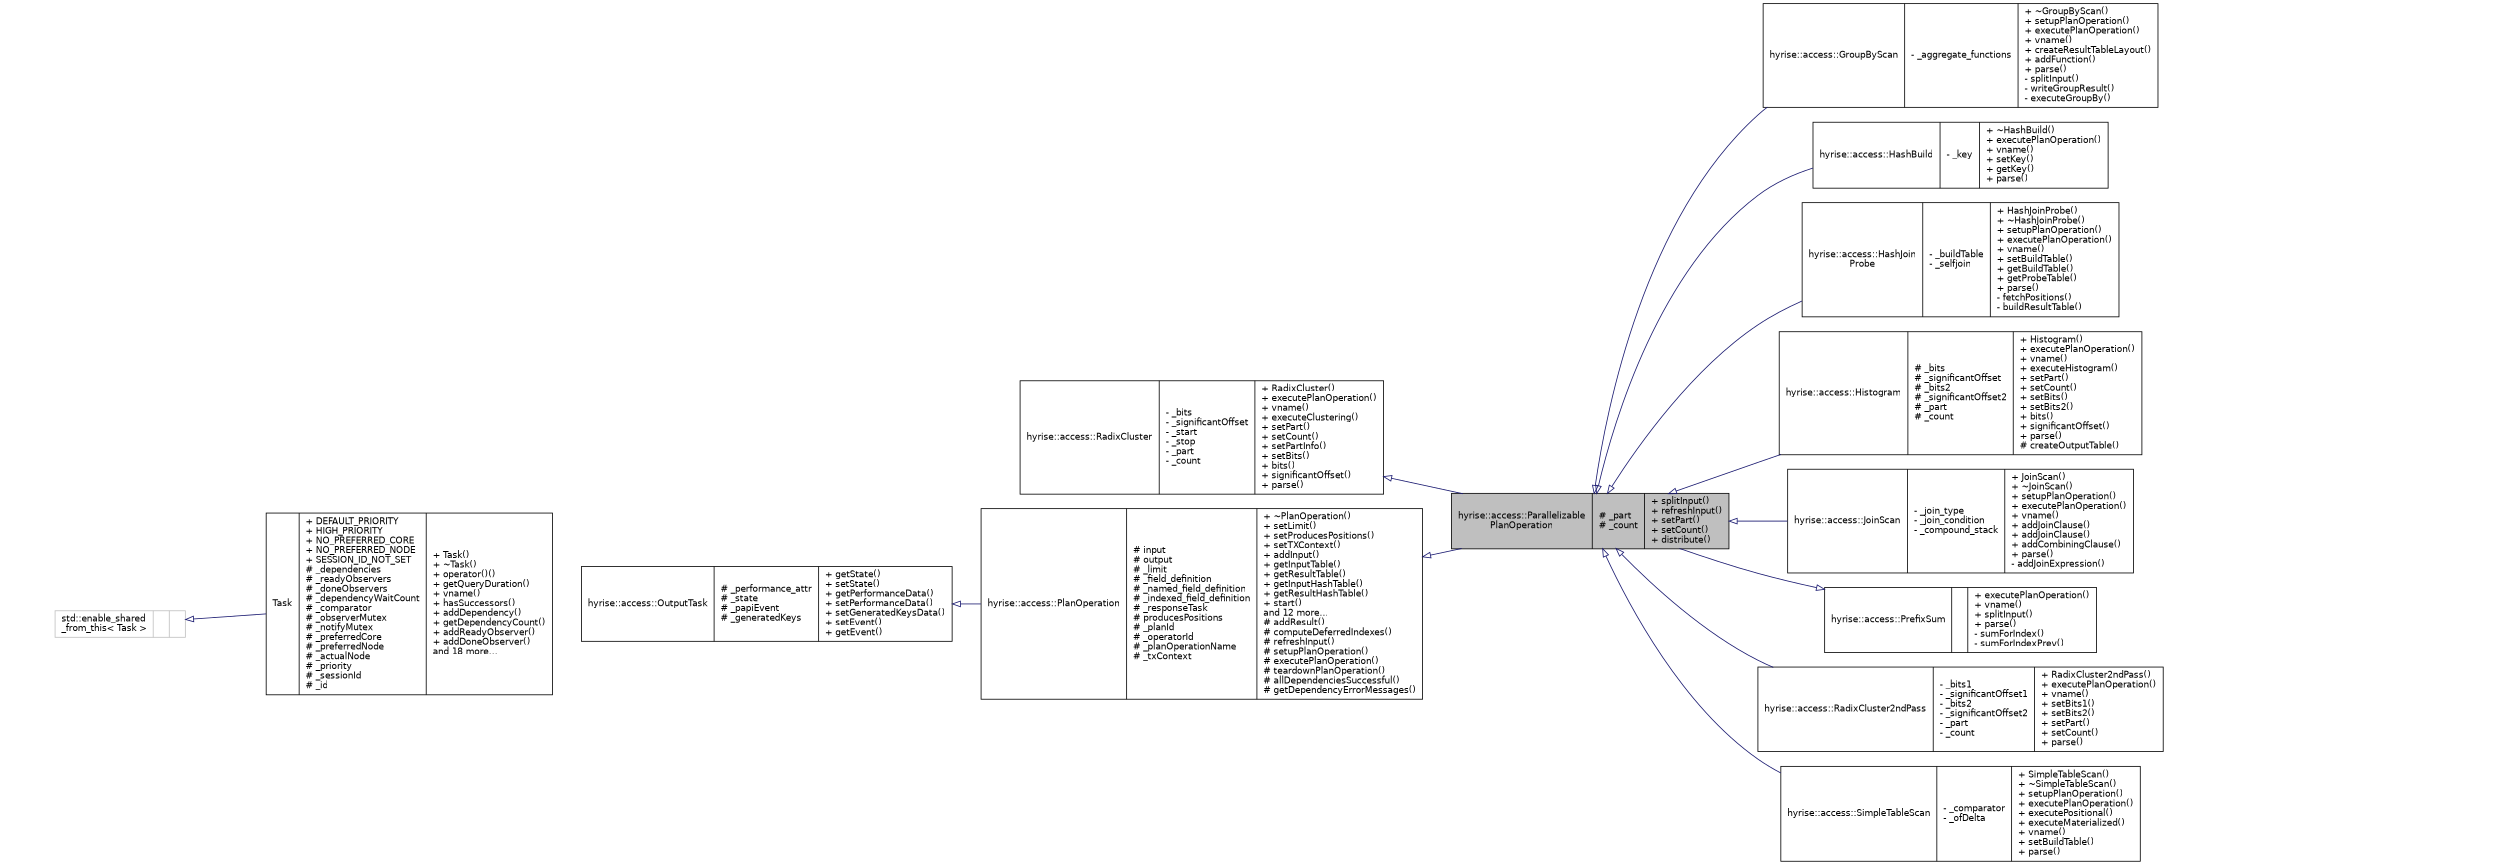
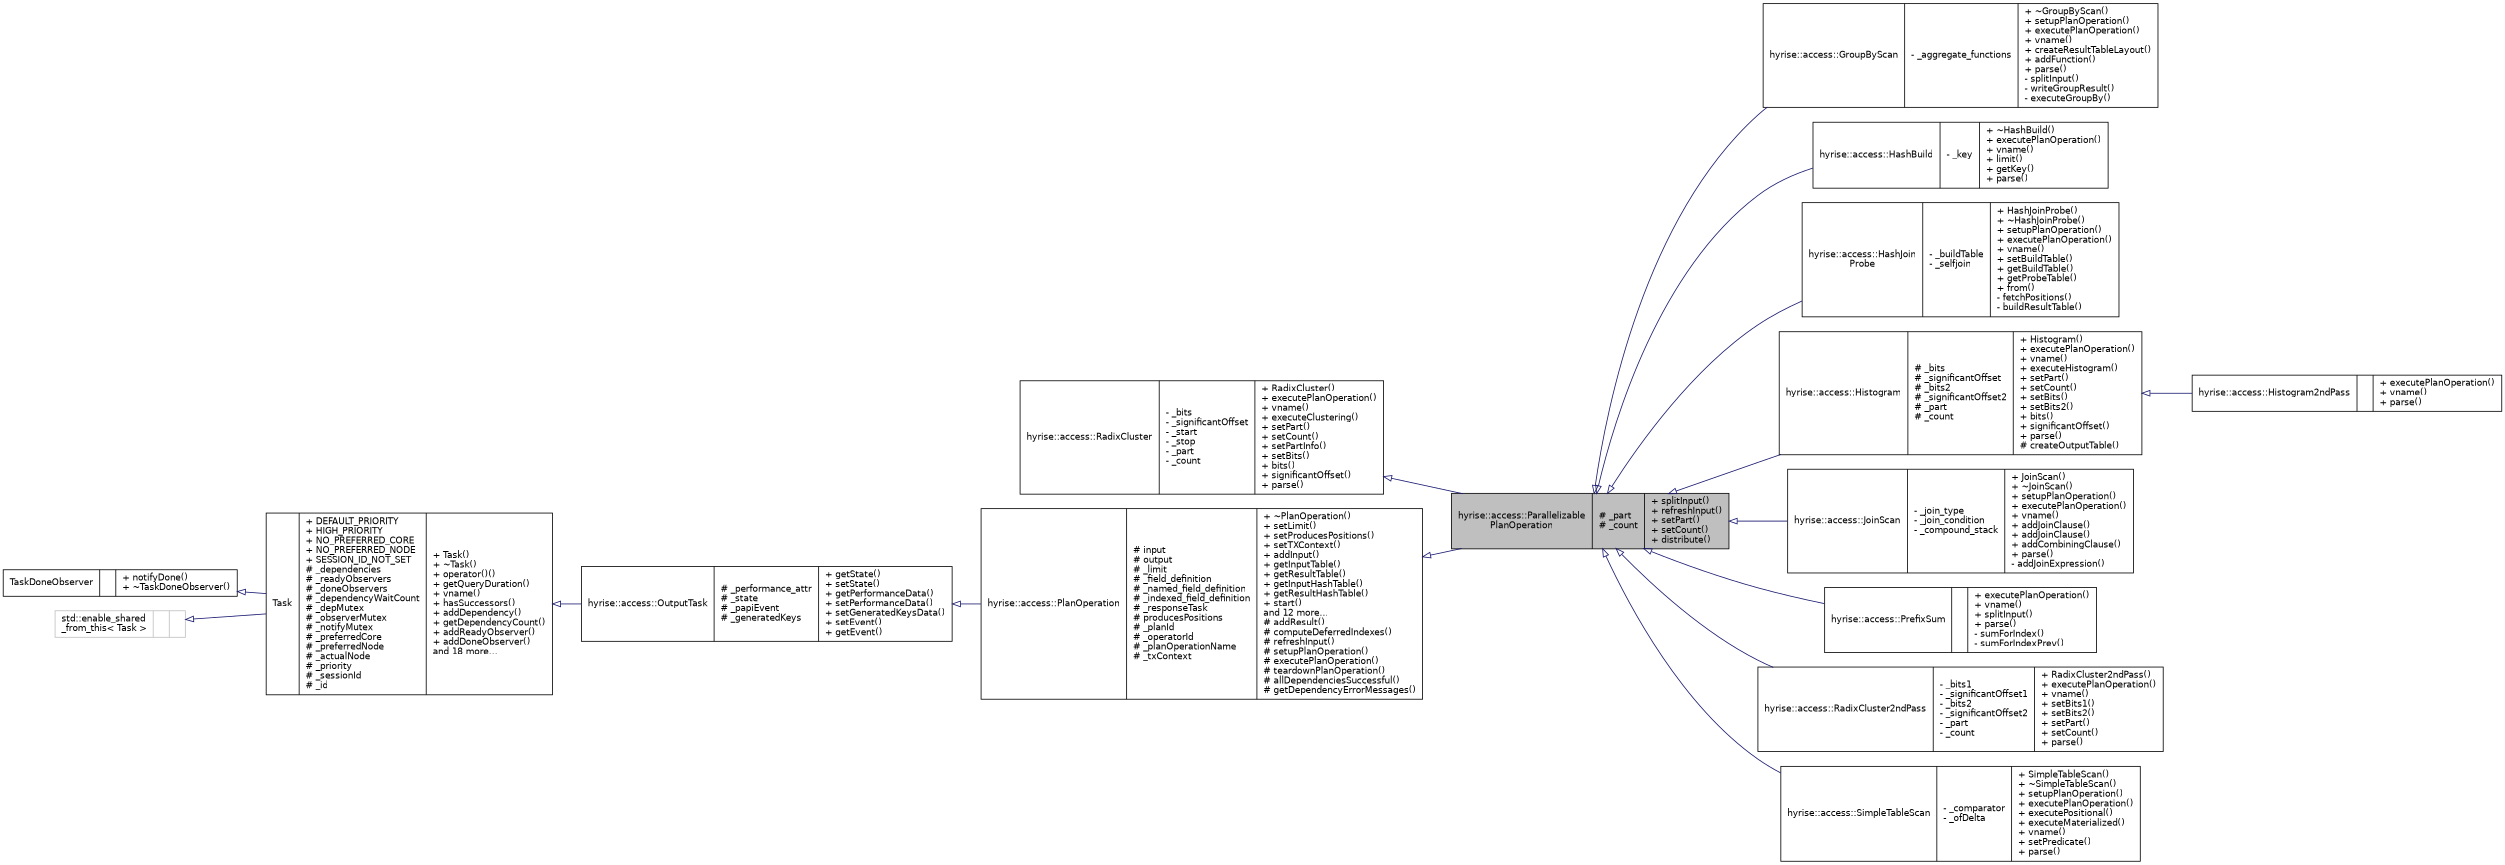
node "hyrise::access::HashBuild": text "+ setKey()" -> "+ limit()"
node "hyrise::access::HashJoin": text "+ parse()" -> "+ from()"
node "hyrise::access::Histogram2ndPass": added
edge "hyrise::access::Parallelizable" -> "hyrise::access::PrefixSum": reversed
node "TaskDoneObserver": added
edge "hyrise::access::OutputTask" -> "Task": added
node "Task": text "# _comparator" -> "# _depMutex"
node "hyrise::access::SimpleTableScan": text "+ setBuildTable()" -> "+ setPredicate()"
